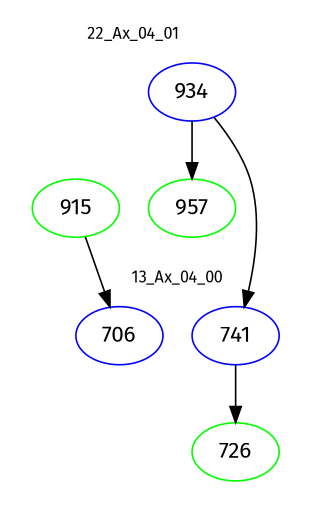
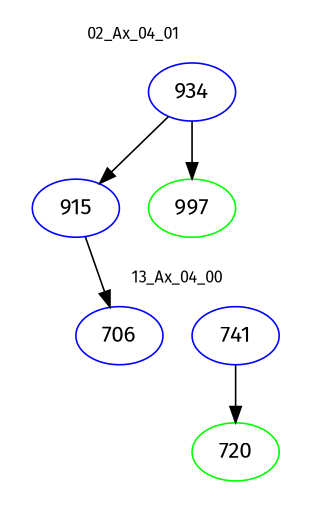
cluster "22_Ax_04_01": label "22_Ax_04_01" -> "02_Ax_04_01"
edge "934" -> "741": now "934" -> "915"
node "915": color green -> blue
node "957": label "957" -> "997"
node "726": label "726" -> "720"
